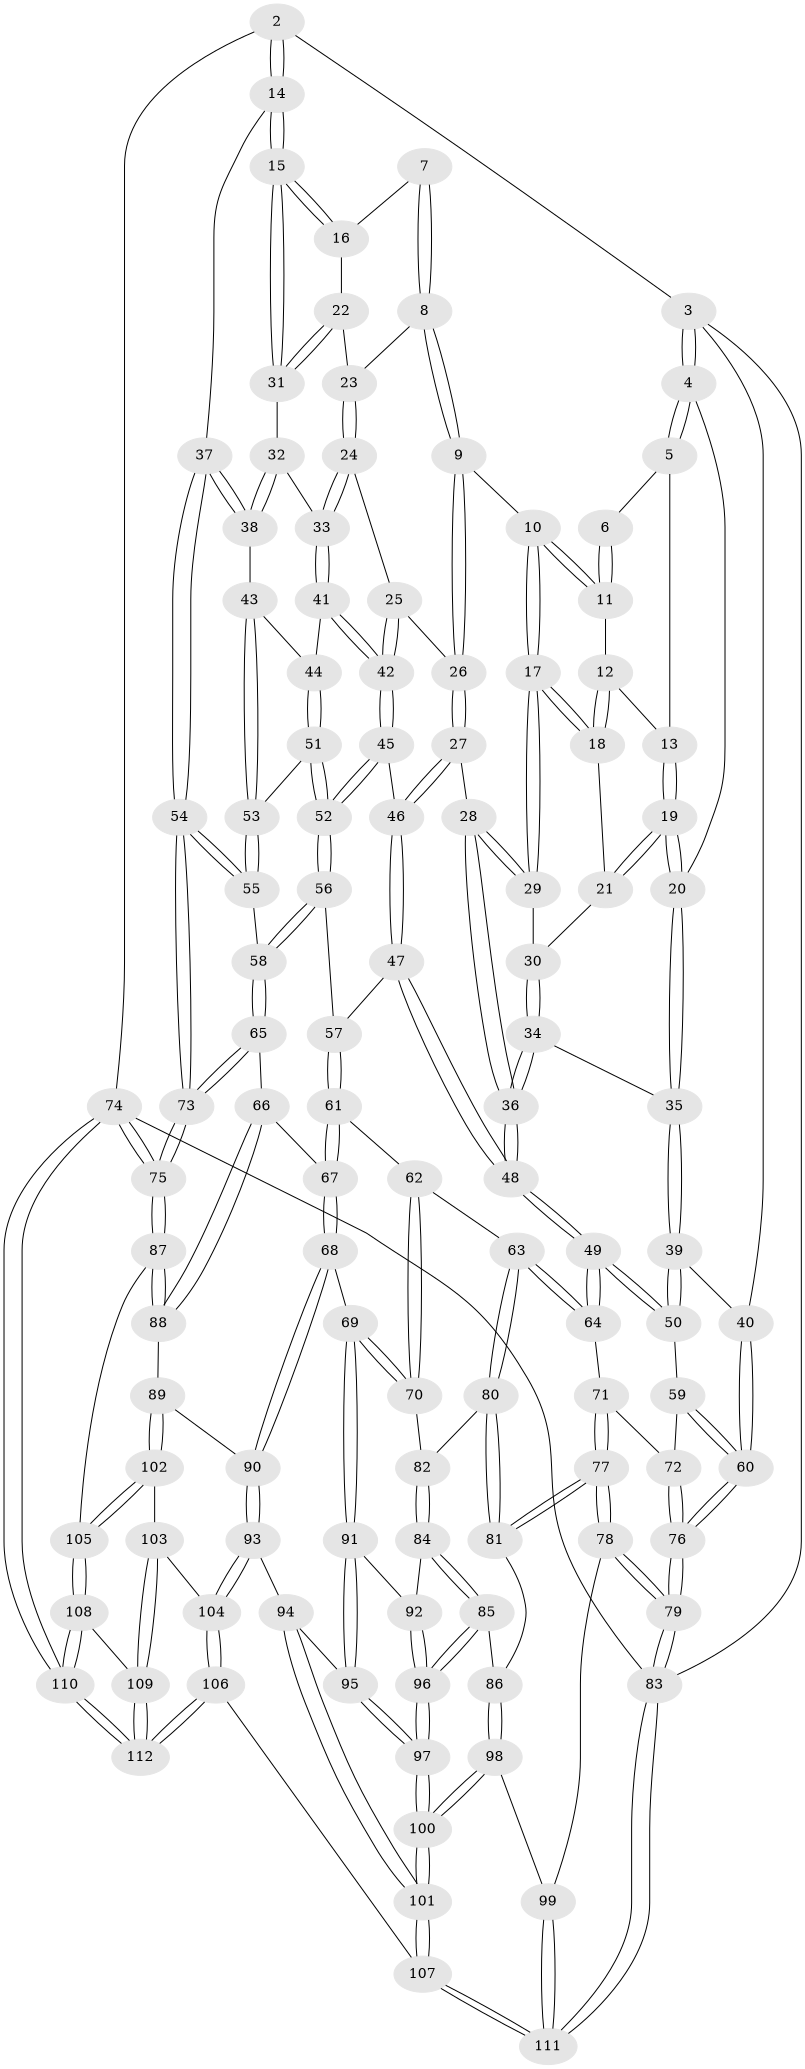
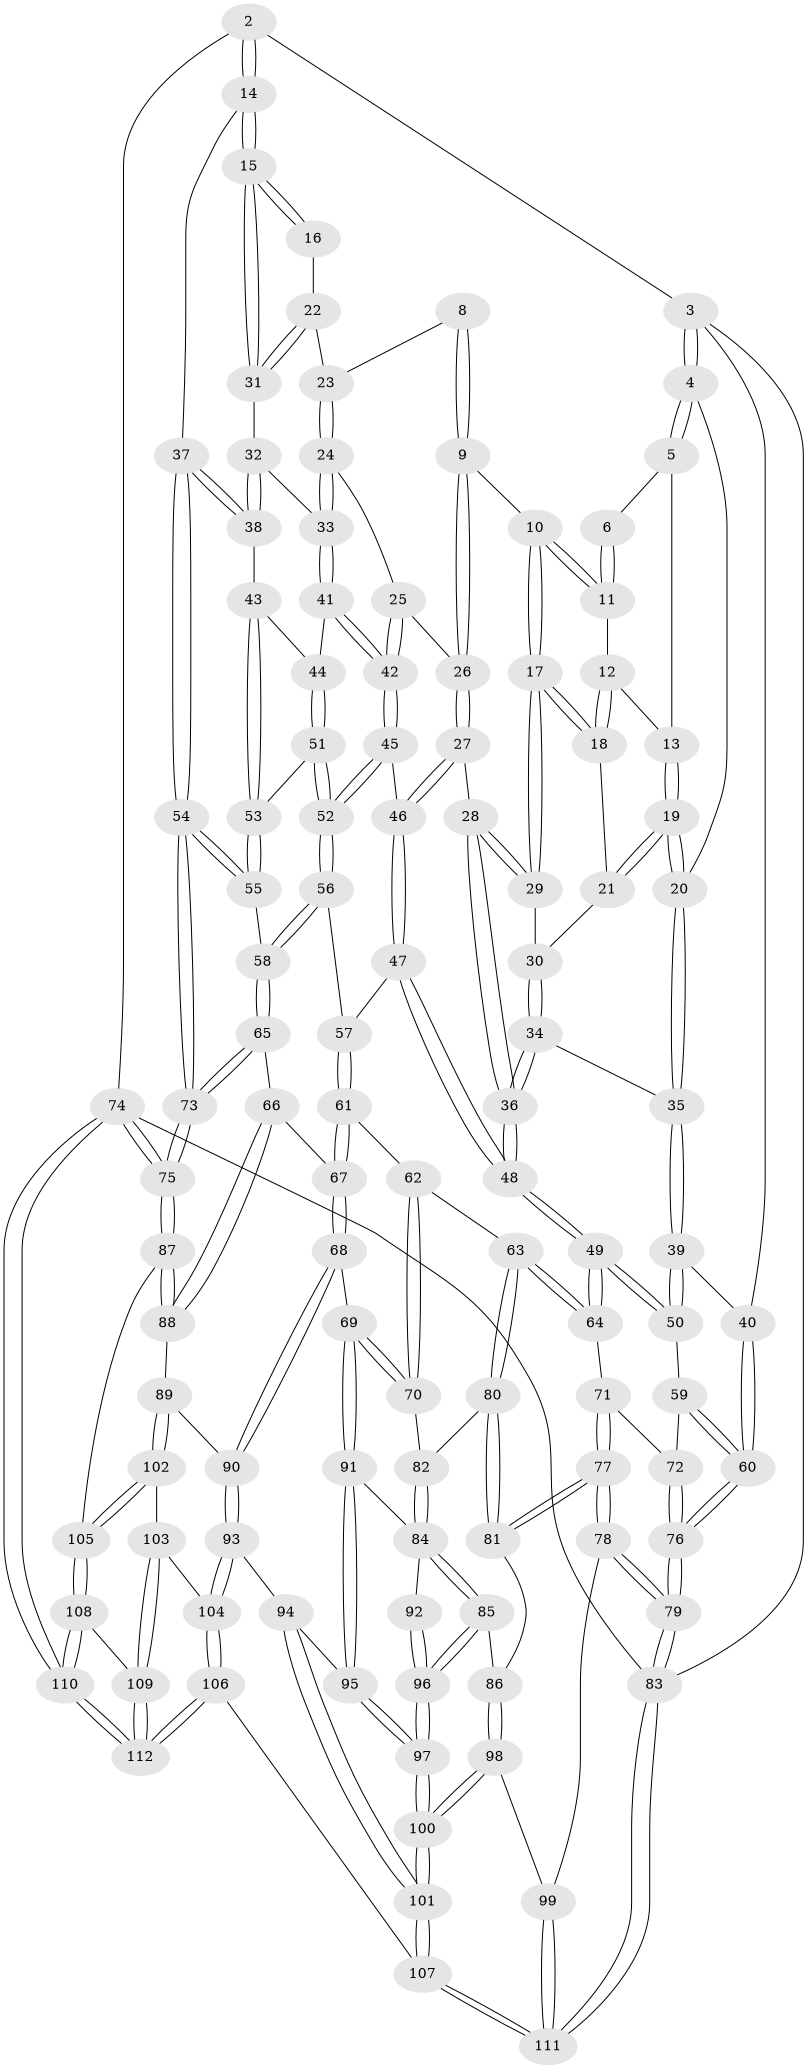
node "7": removed
edge "91" -- "92": now "91" -- "84"
